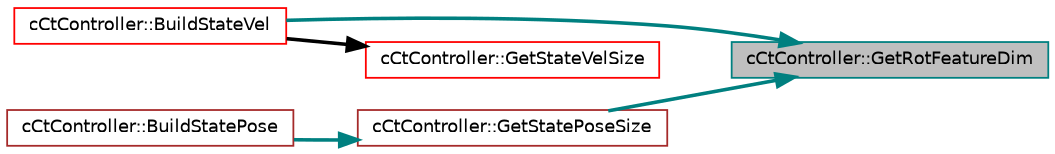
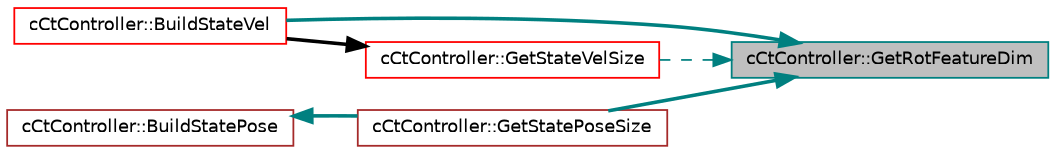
edge "cCtController::GetStateVelSize" -> "cCtController::GetRotFeatureDim": added
edge "cCtController::BuildStatePose" -> "cCtController::GetStatePoseSize": reversed
